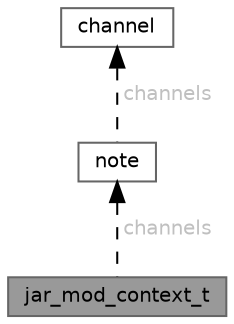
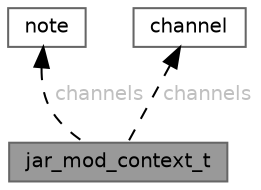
edge "note" -> "channel": now "jar_mod_context_t" -> "channel"
